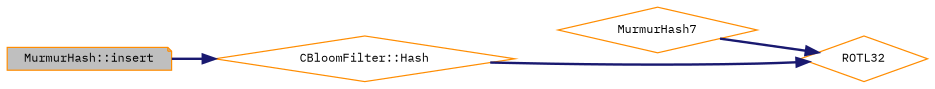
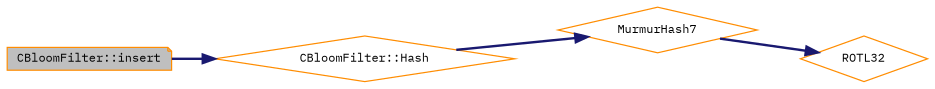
node "MurmurHash::insert": label "MurmurHash::insert" -> "CBloomFilter::insert"
edge "CBloomFilter::Hash" -> "ROTL32": now "CBloomFilter::Hash" -> "MurmurHash7"
